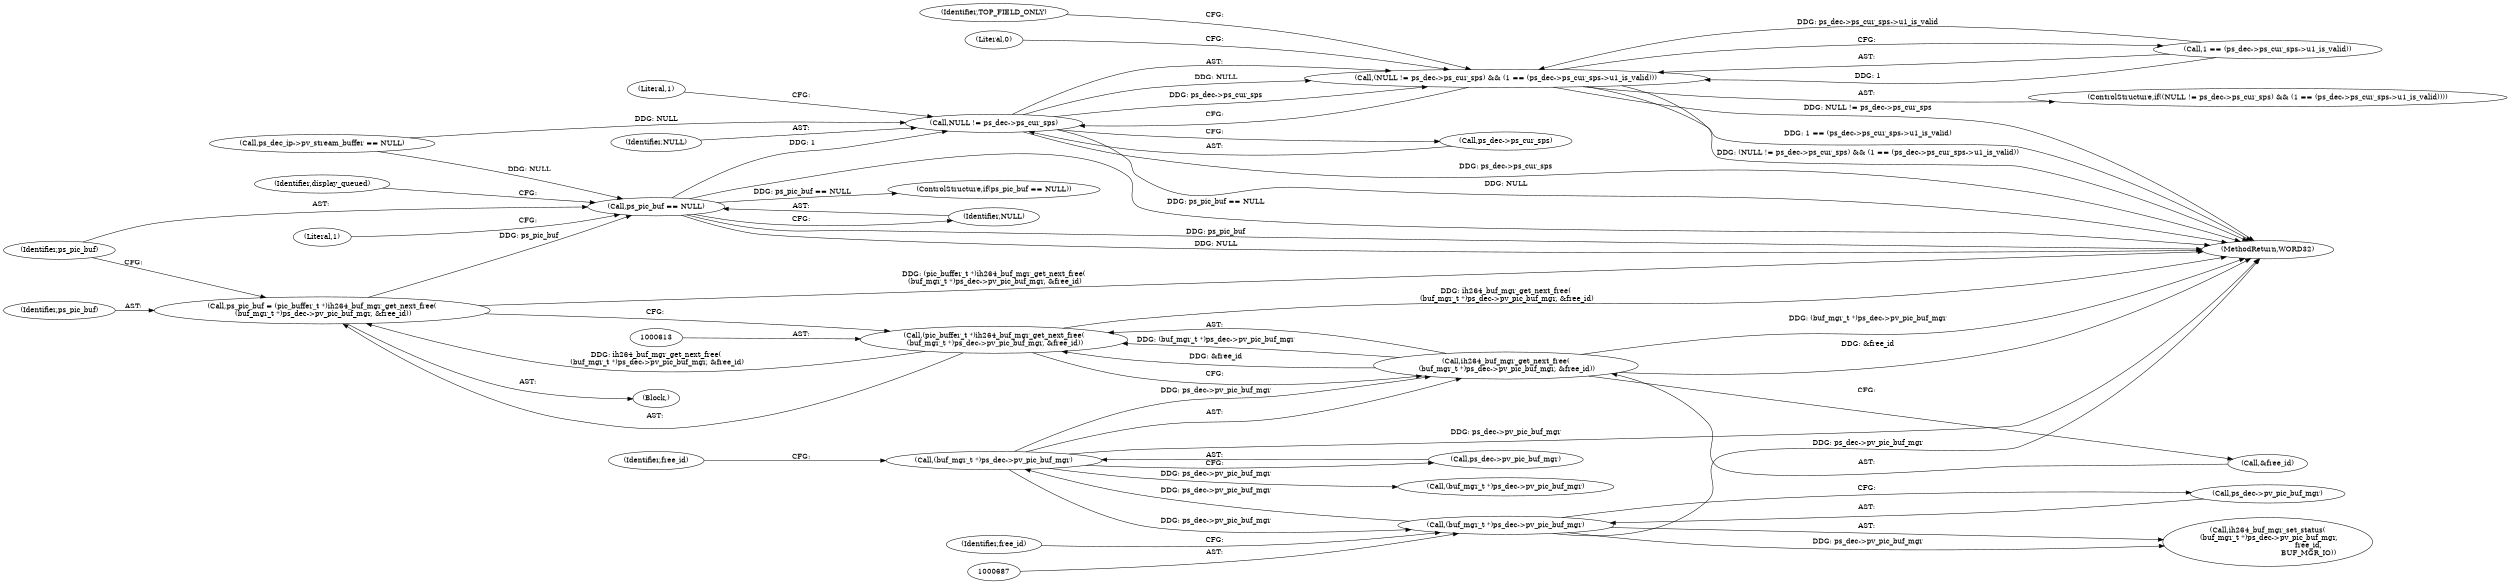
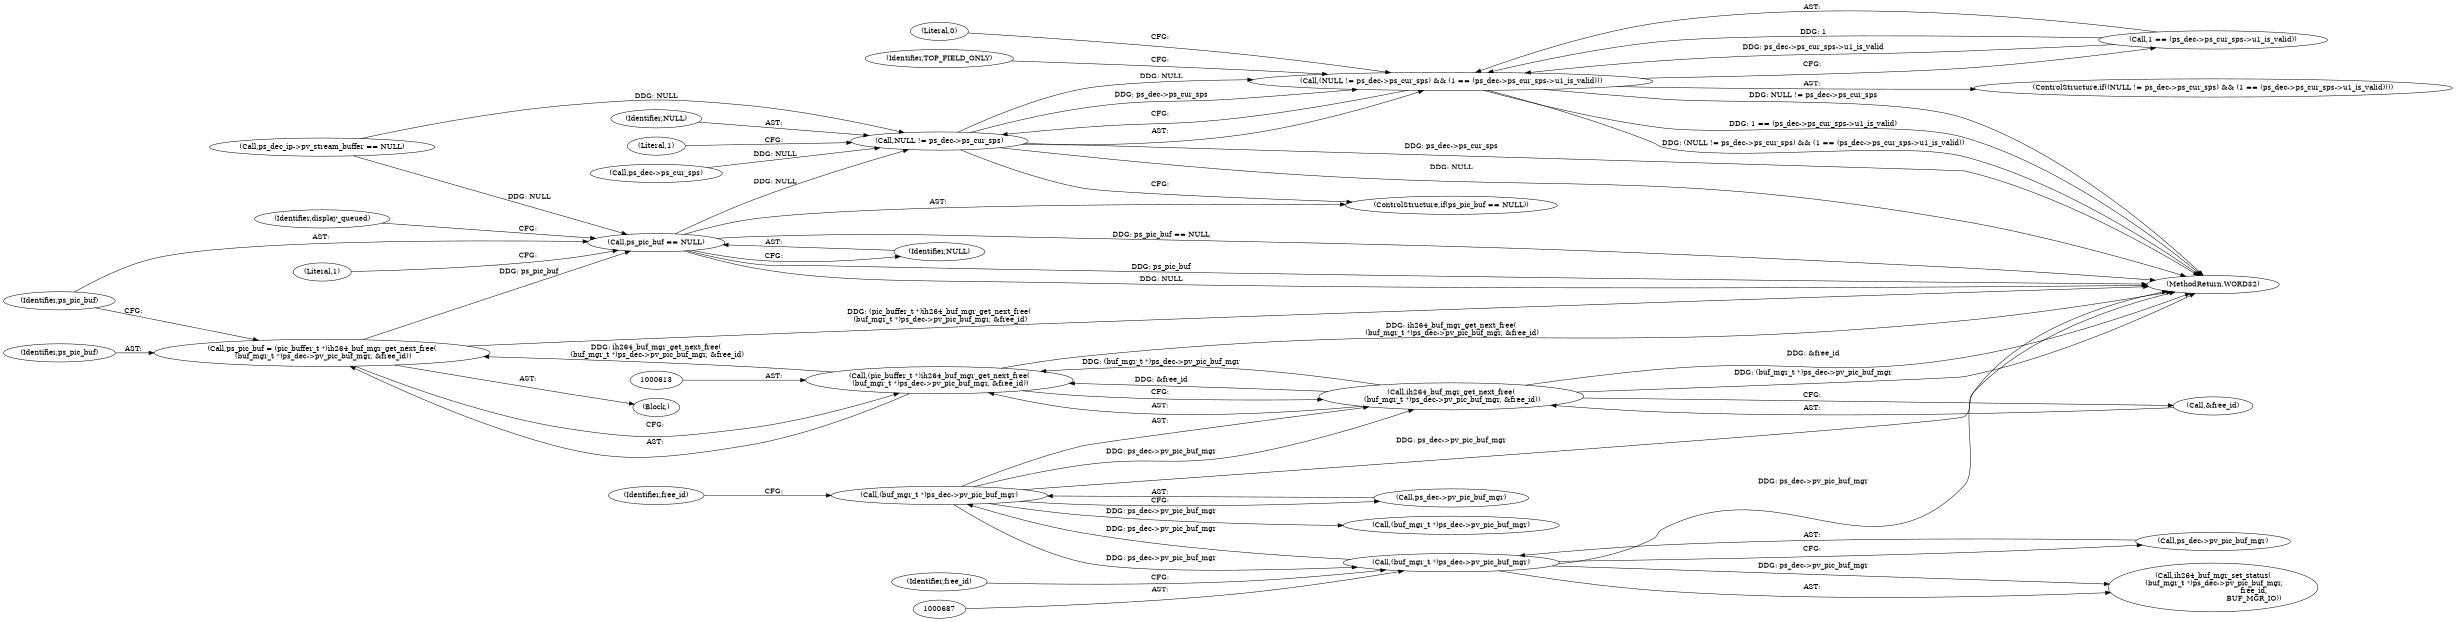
edge "(Call,NULL != ps_dec->ps_cur_sps)" -> "(Call,ps_dec->ps_cur_sps)": now "(Call,NULL != ps_dec->ps_cur_sps)" -> "(ControlStructure,if(ps_pic_buf == NULL))"
edge "(Call,ps_pic_buf == NULL)" -> "(Call,NULL != ps_dec->ps_cur_sps)": label "DDG: 1" -> "DDG: NULL"
edge "(Call,ps_dec->ps_cur_sps)" -> "(Call,NULL != ps_dec->ps_cur_sps)": label "AST: " -> "DDG: NULL"
edge "(Call,ps_pic_buf == NULL)" -> "(ControlStructure,if(ps_pic_buf == NULL))": label "DDG: ps_pic_buf == NULL" -> "AST: "
